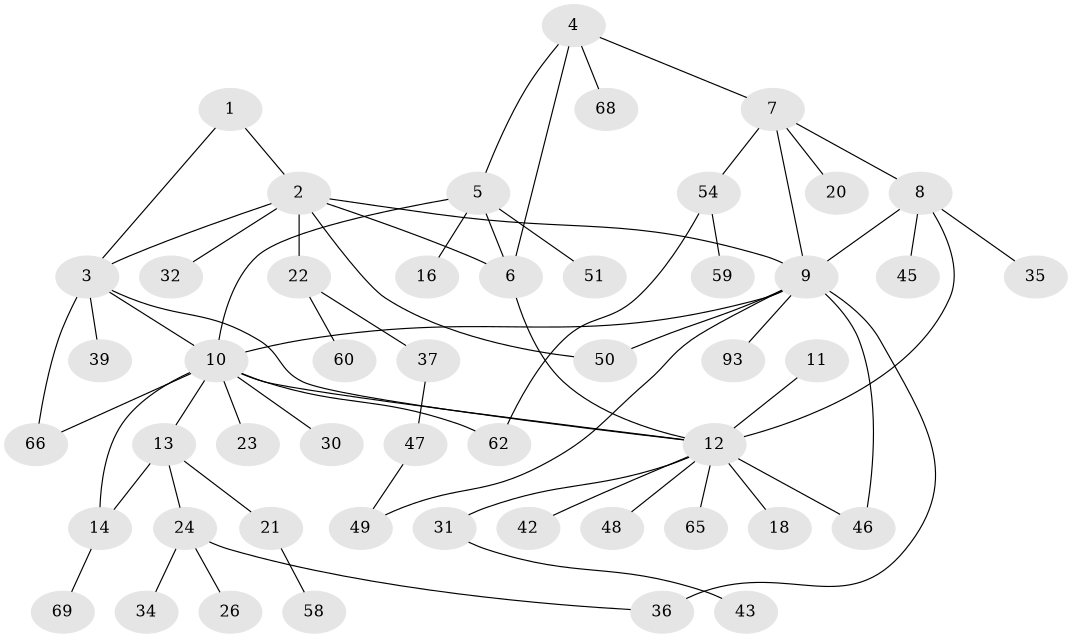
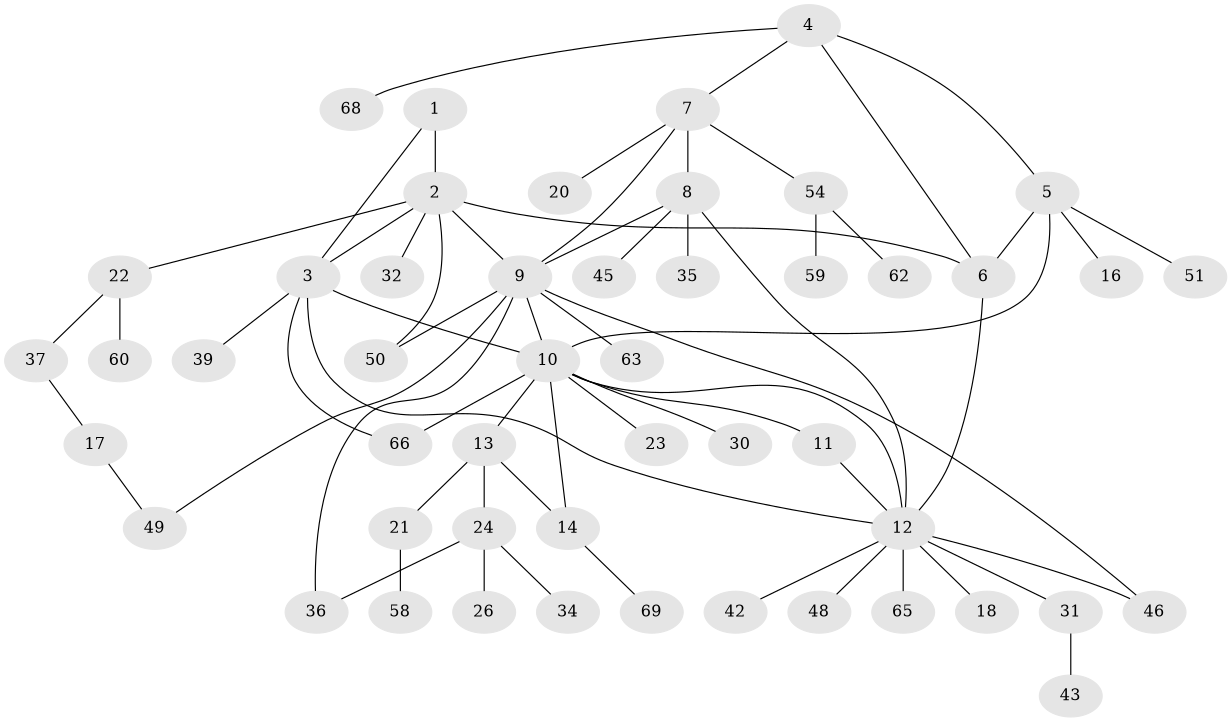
node "93": label "93" -> "63"
edge "10" -- "62": now "10" -- "11"
node "47": label "47" -> "17"
